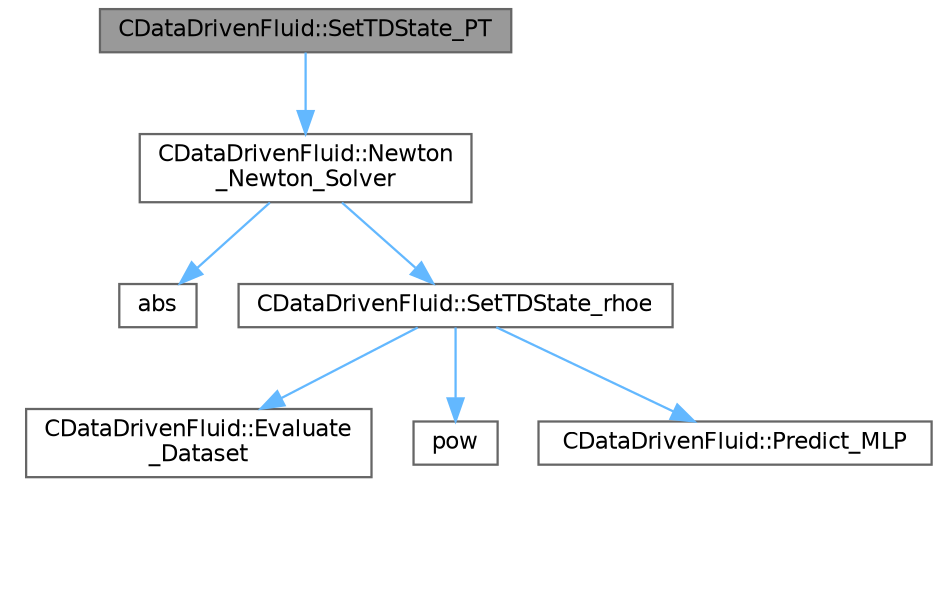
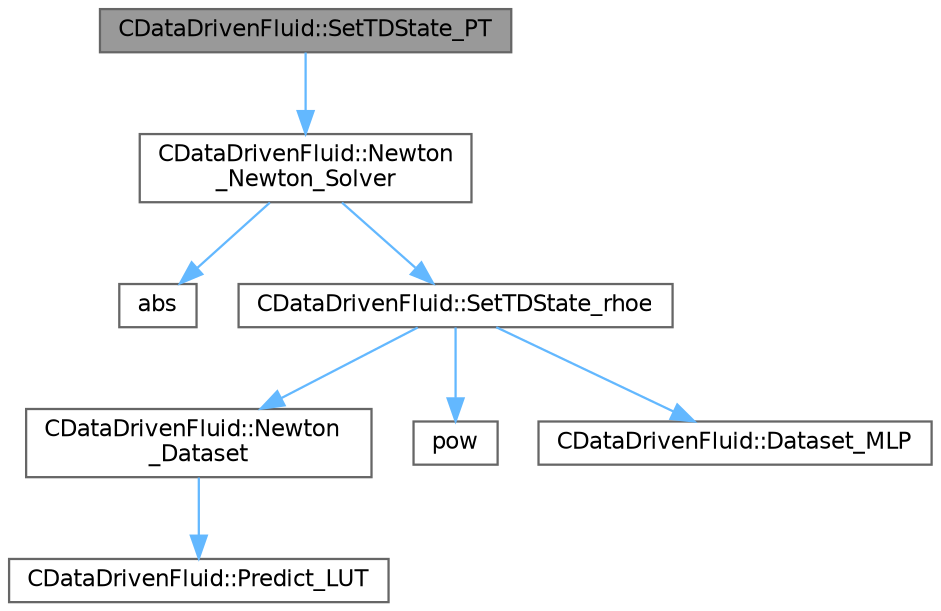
node "CDataDrivenFluid::Evaluate _Dataset": label "CDataDrivenFluid::Evaluate _Dataset" -> "CDataDrivenFluid::Newton _Dataset"
node "CDataDrivenFluid::Predict_MLP": label "CDataDrivenFluid::Predict_MLP" -> "CDataDrivenFluid::Dataset_MLP"
node "CDataDrivenFluid::Predict_LUT": added
